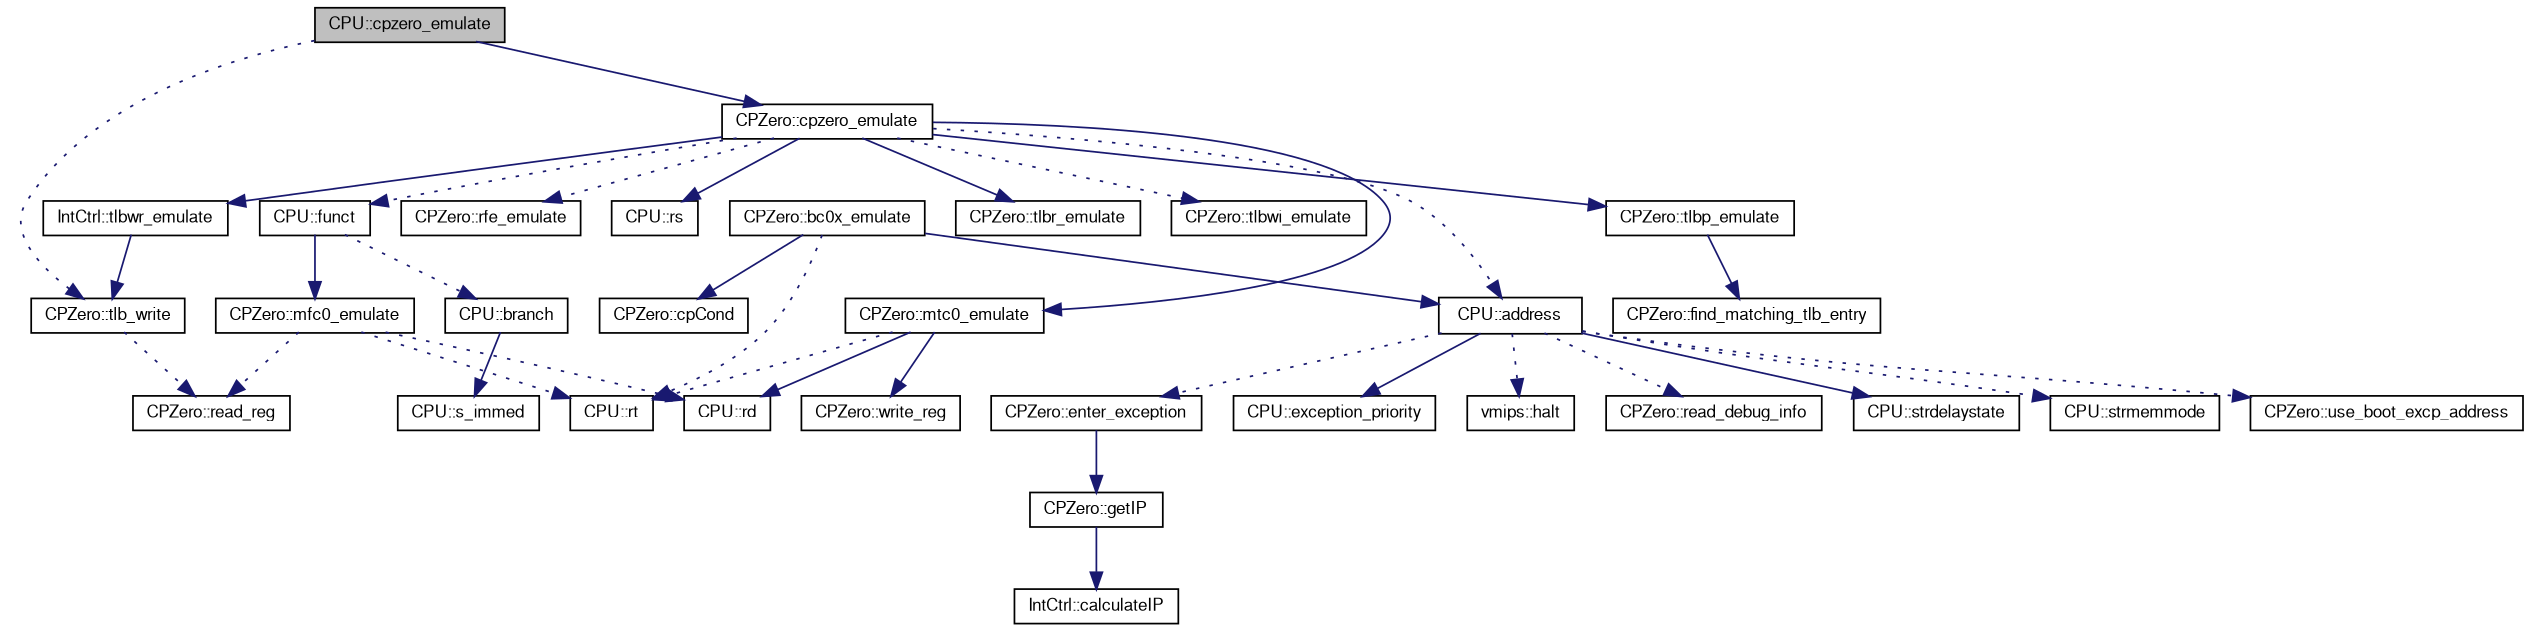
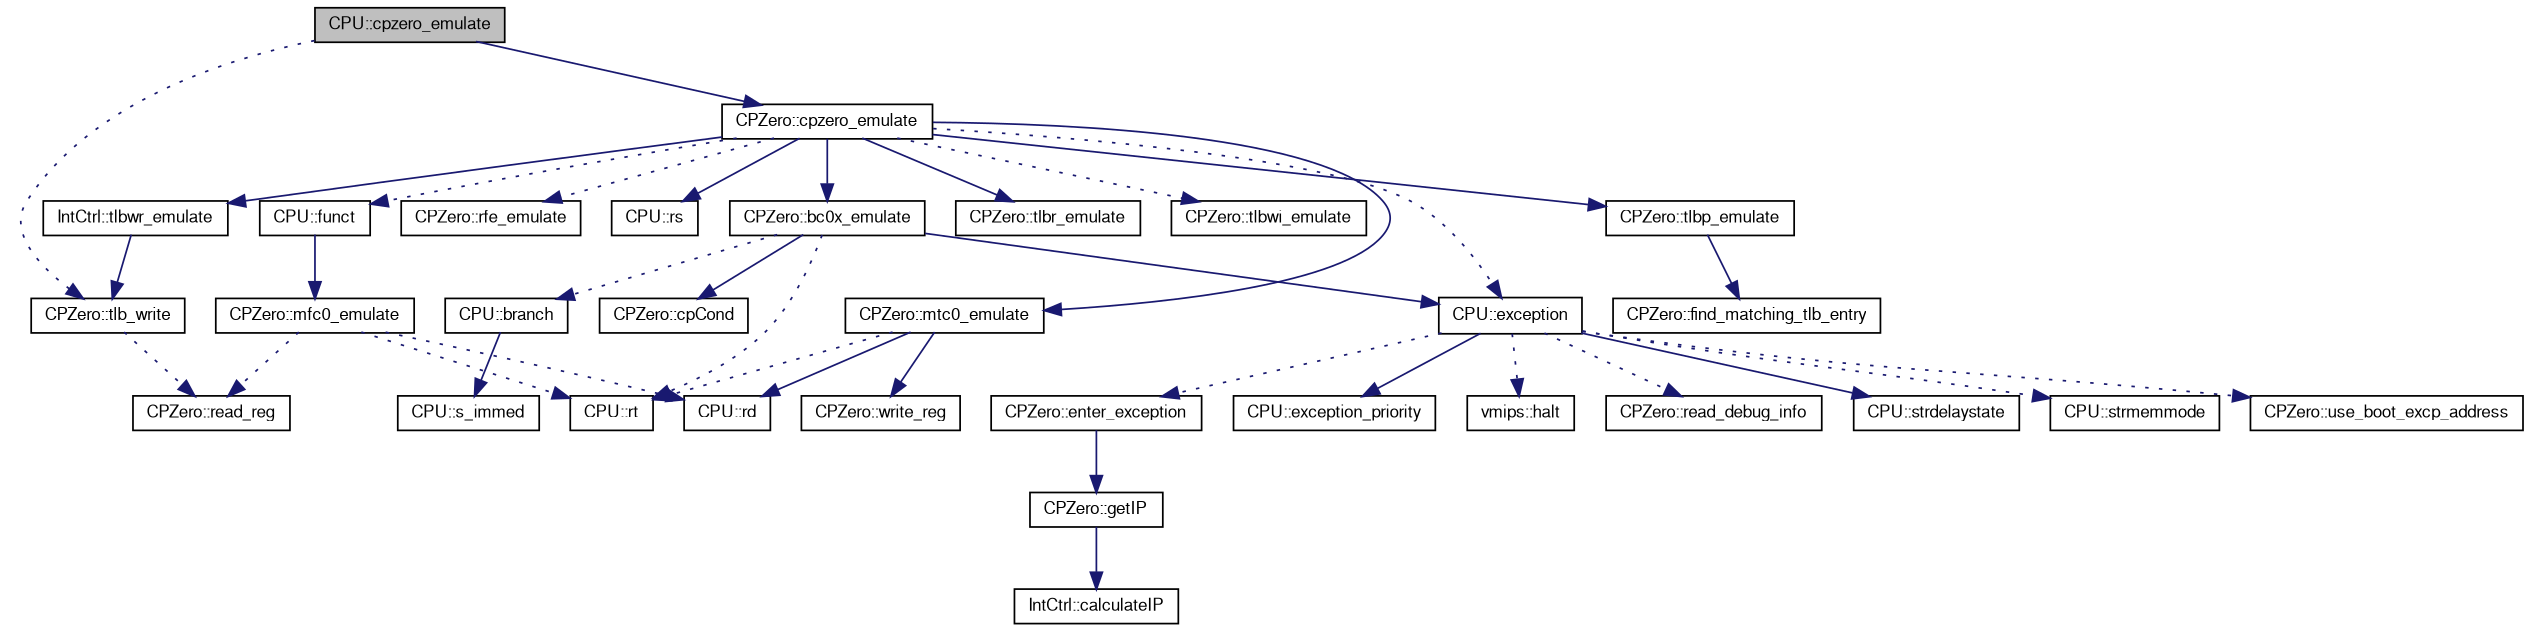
edge "CPZero::cpzero_emulate" -> "CPZero::bc0x_emulate": added
edge "CPU::funct" -> "CPU::branch": now "CPZero::bc0x_emulate" -> "CPU::branch"
node "CPU::address": label "CPU::address" -> "CPU::exception"
